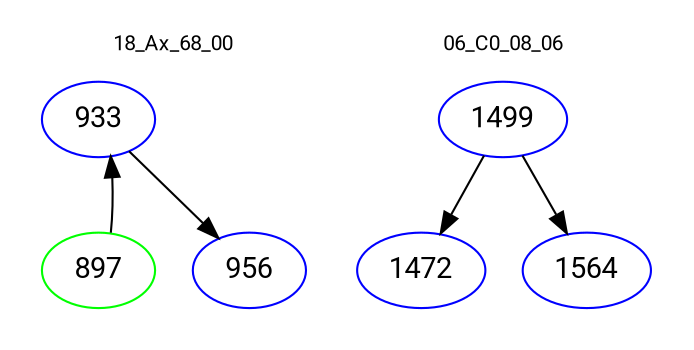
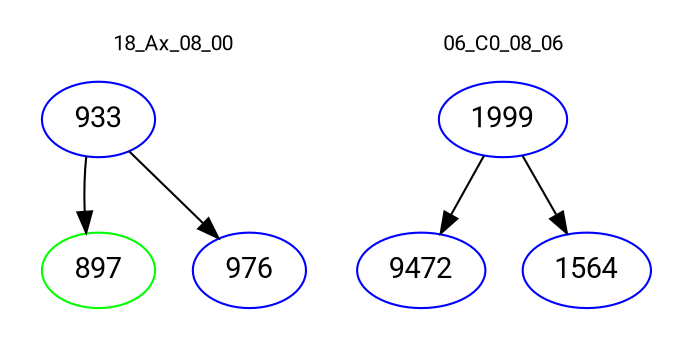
cluster "18_Ax_68_00": label "18_Ax_68_00" -> "18_Ax_08_00"
node "1499": label "1499" -> "1999"
edge "897" -> "933": reversed
node "956": label "956" -> "976"
node "1472": label "1472" -> "9472"
